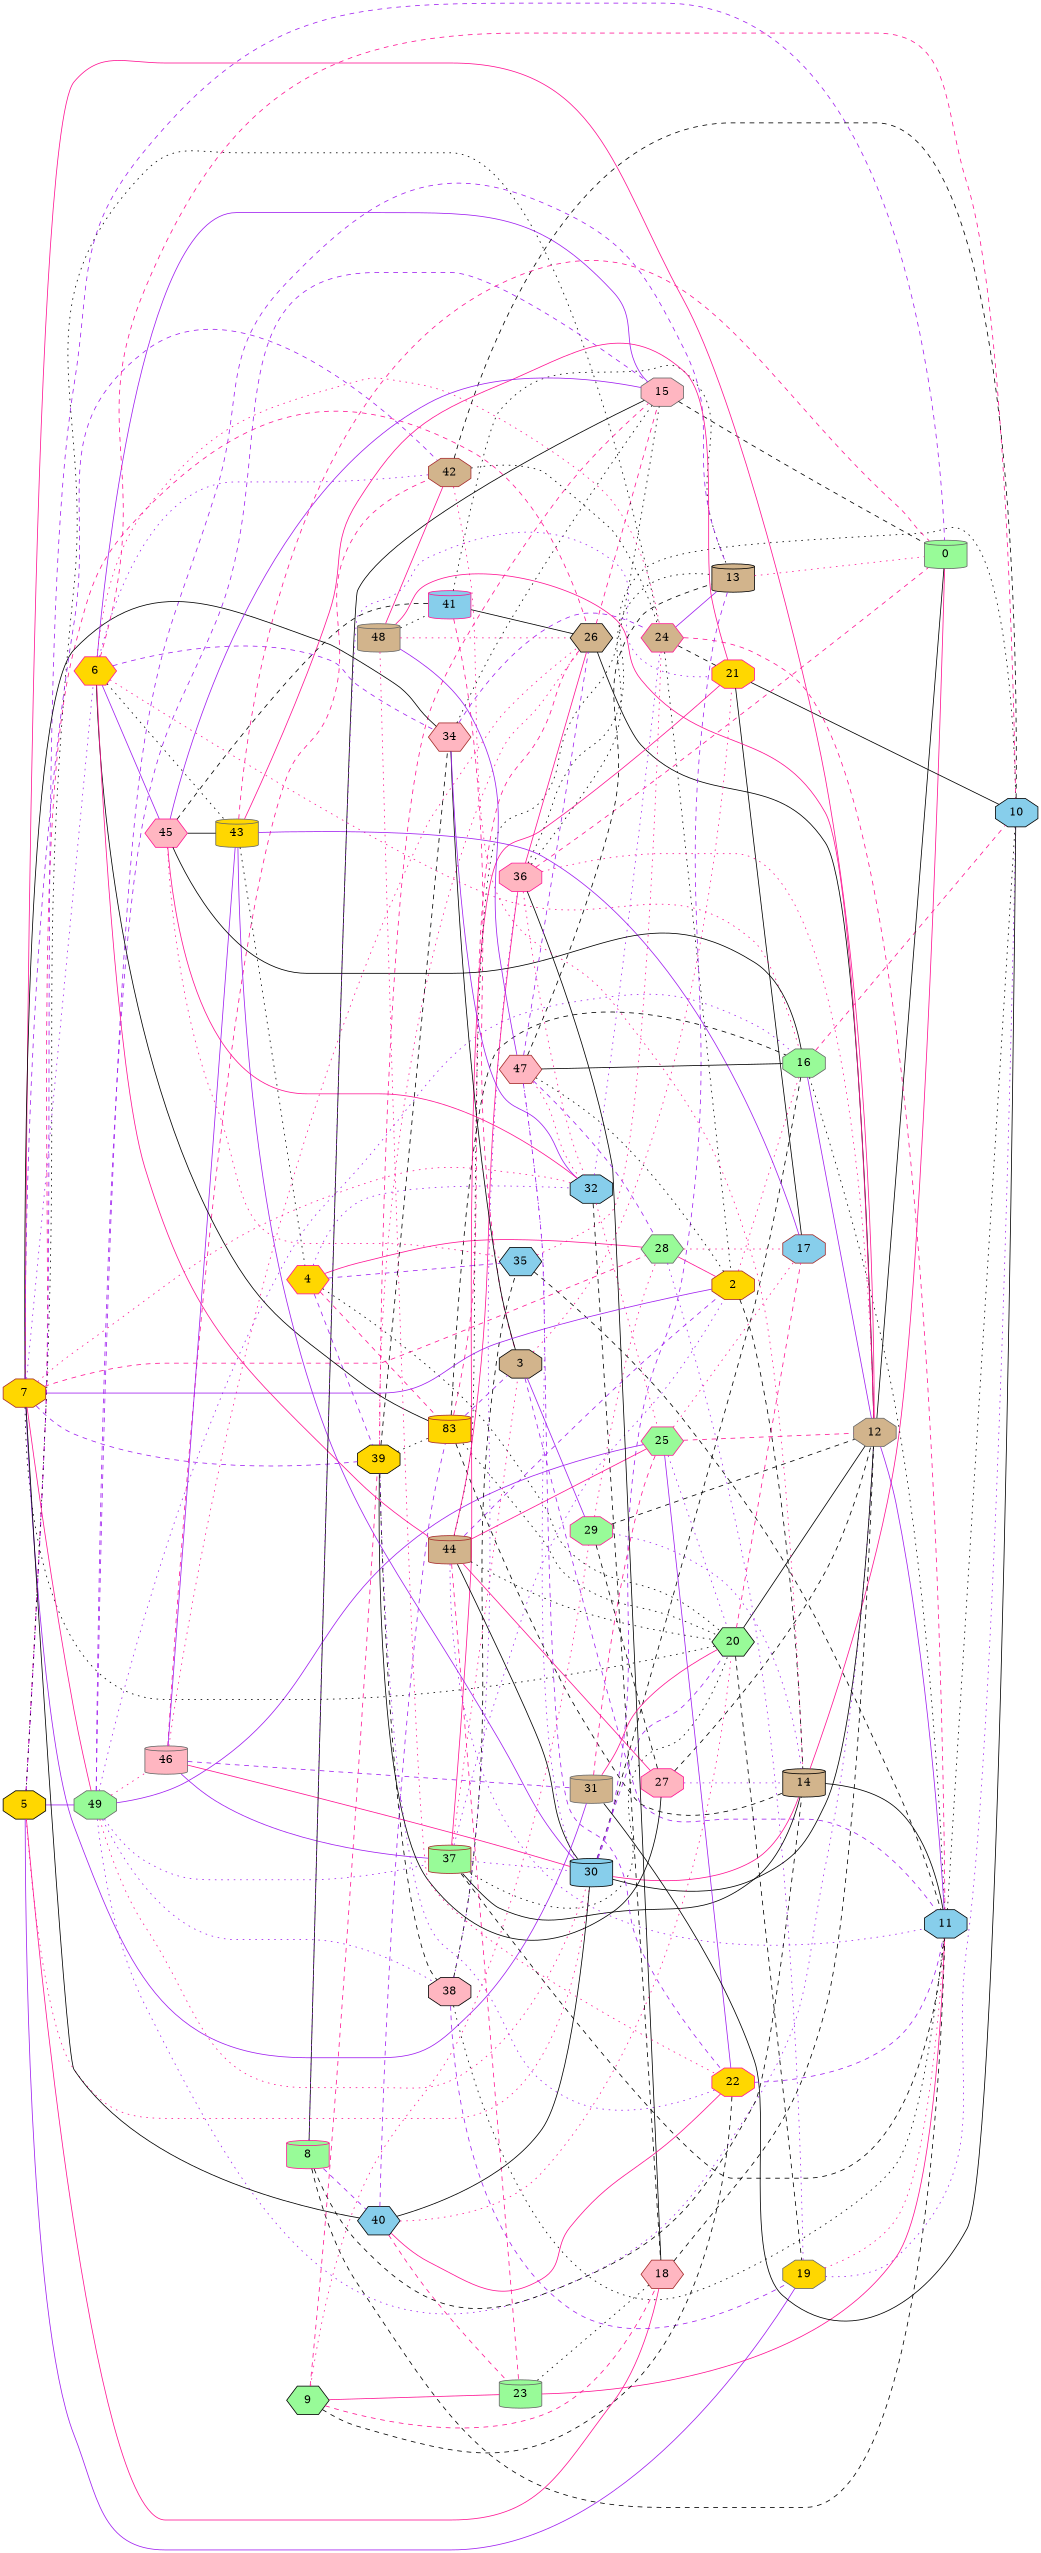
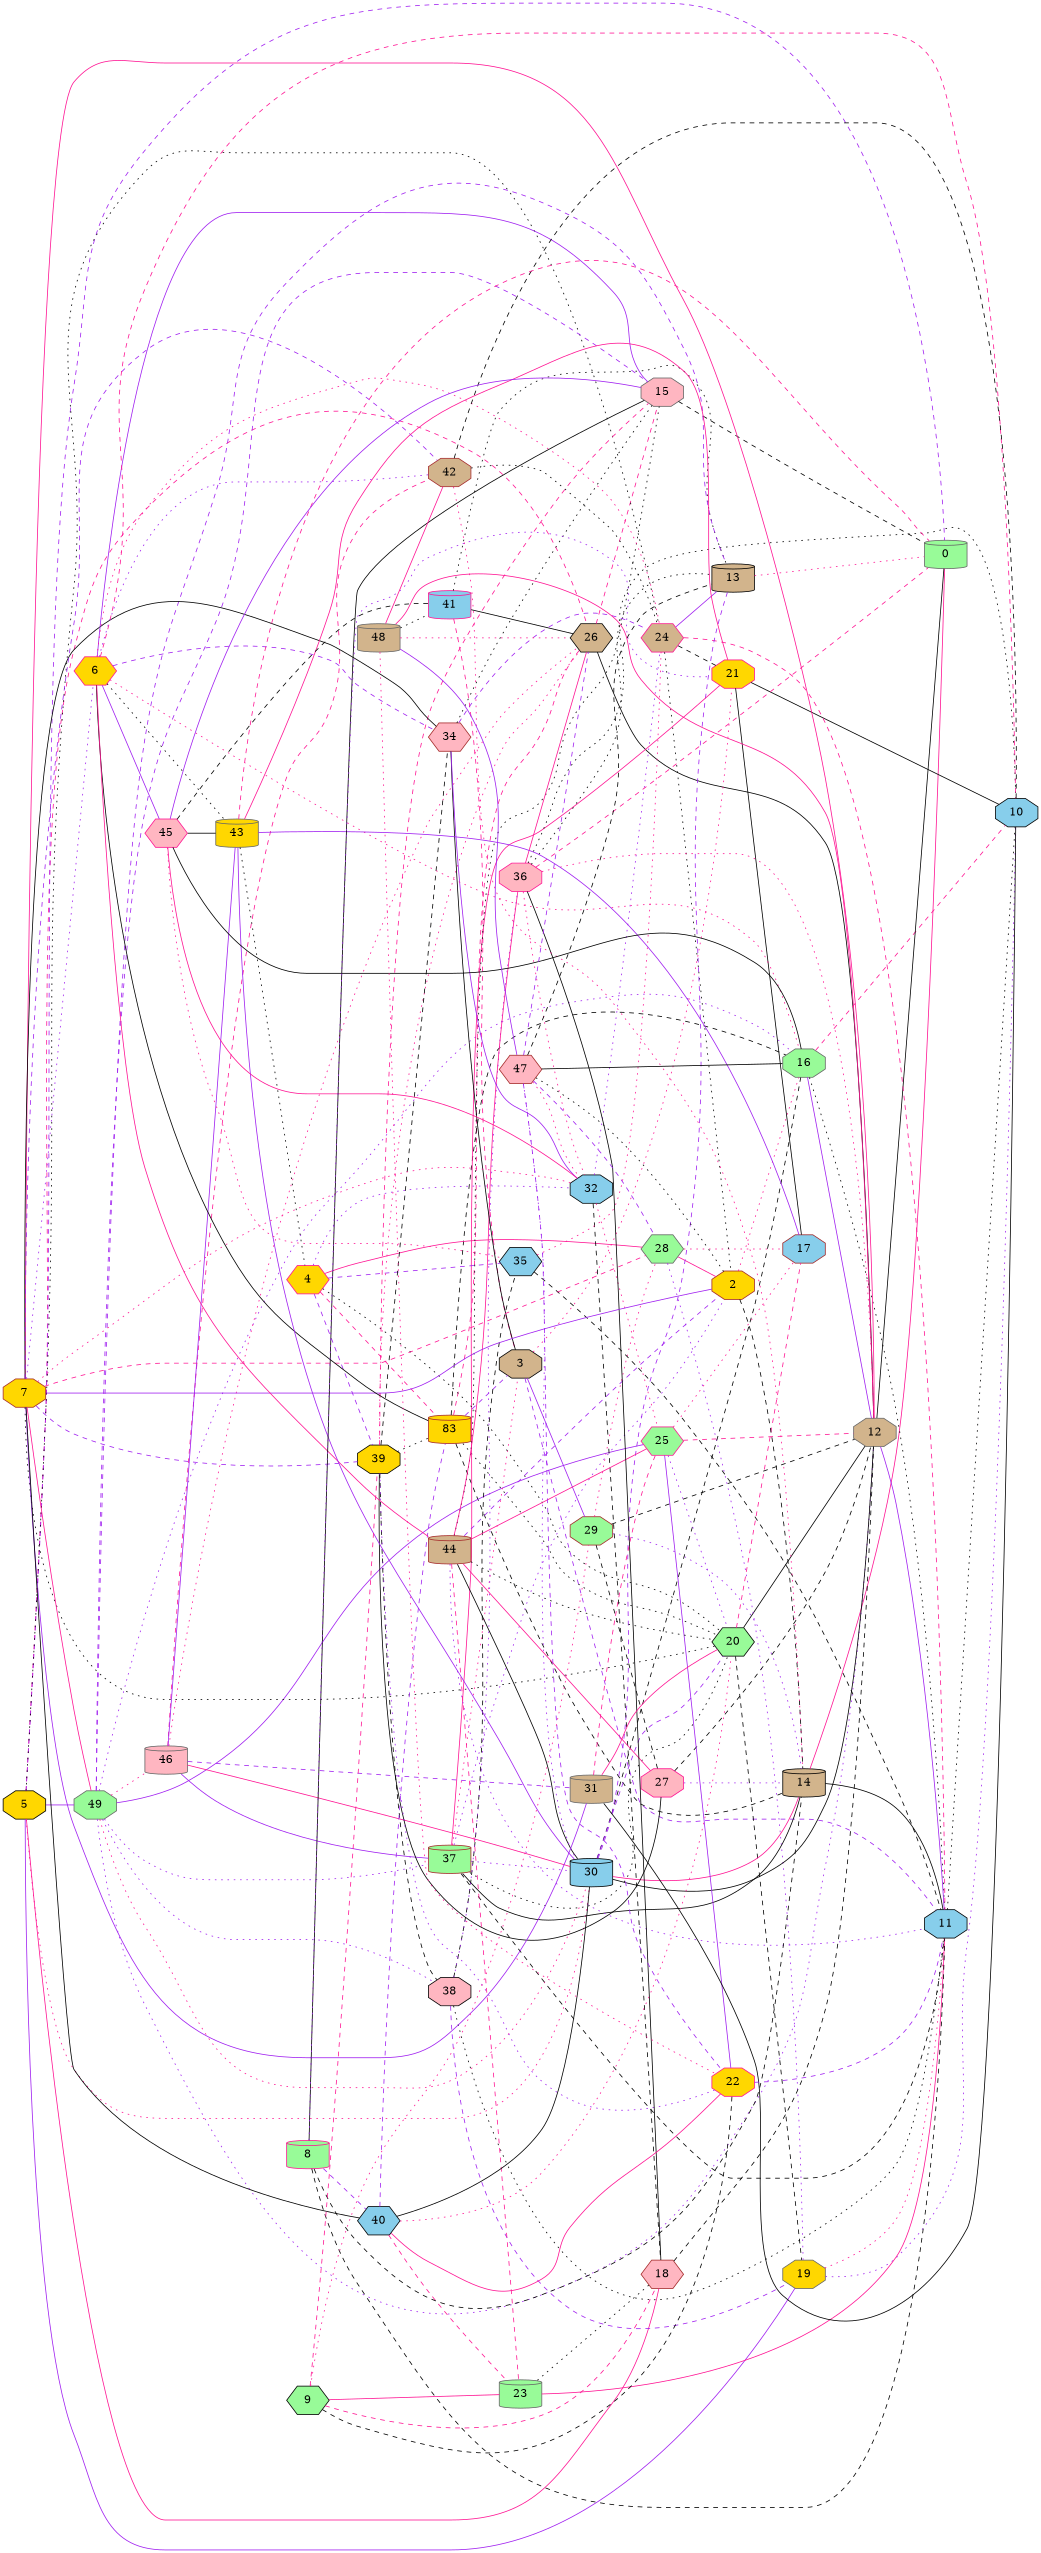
node "29": color deeppink -> brown
